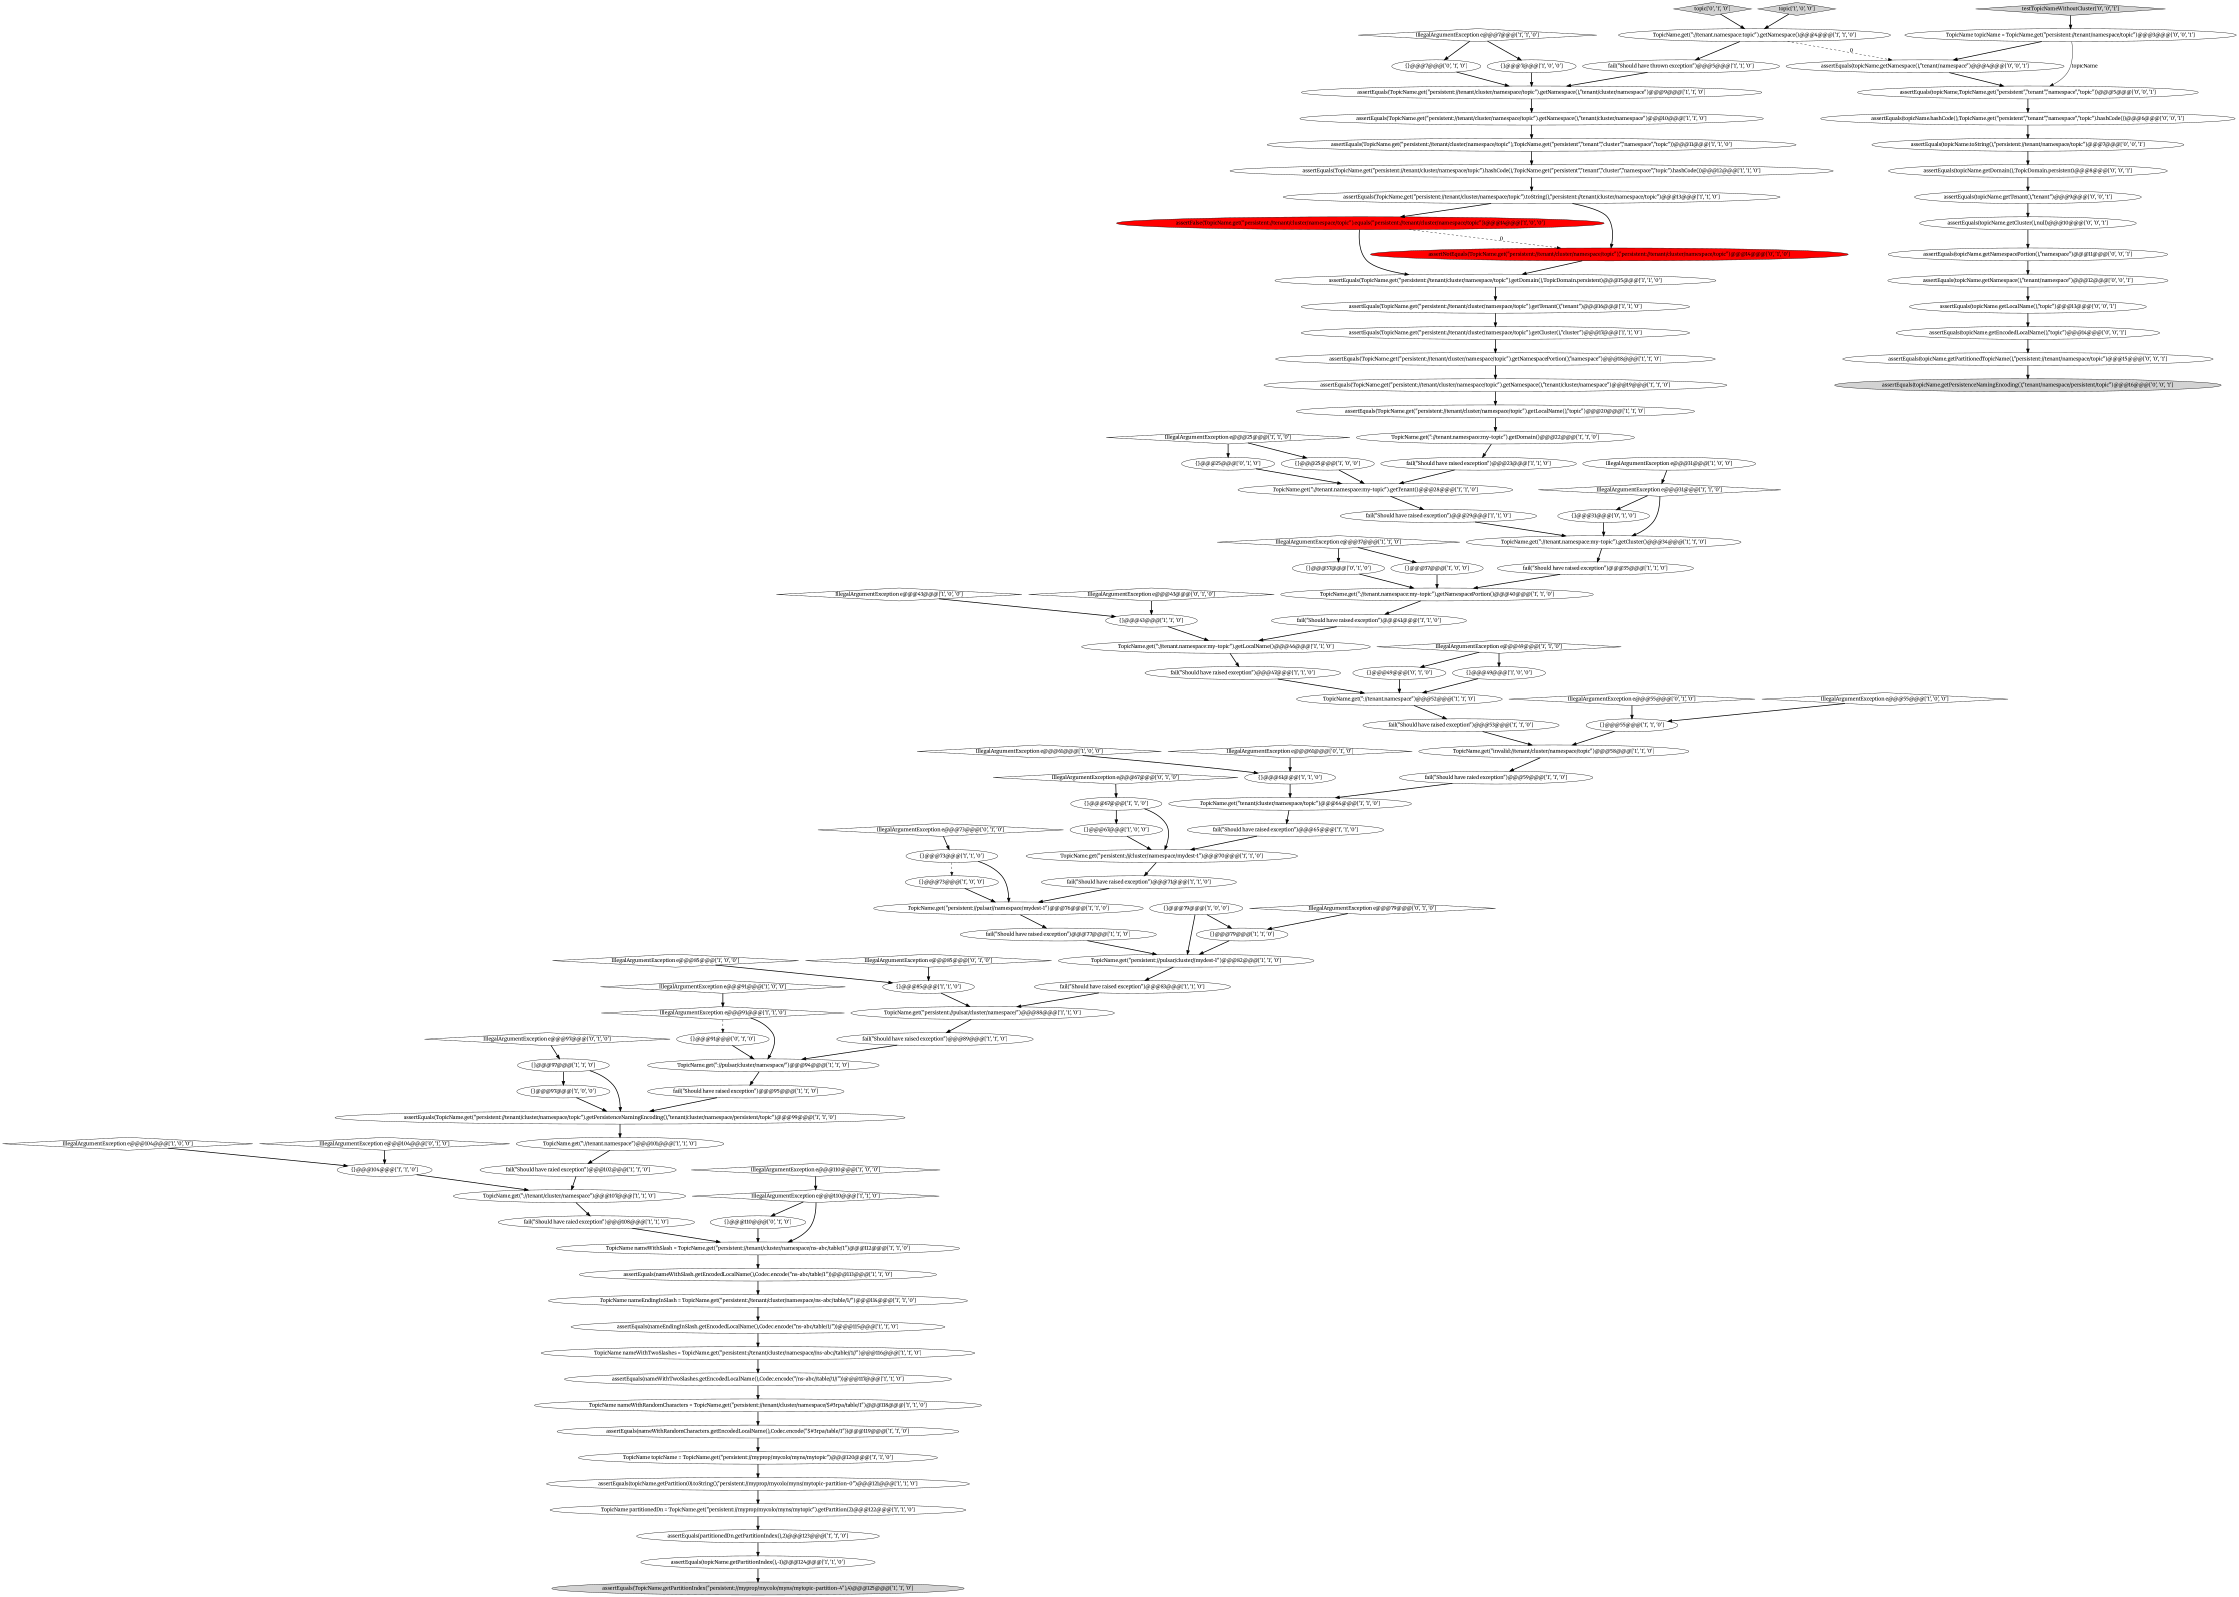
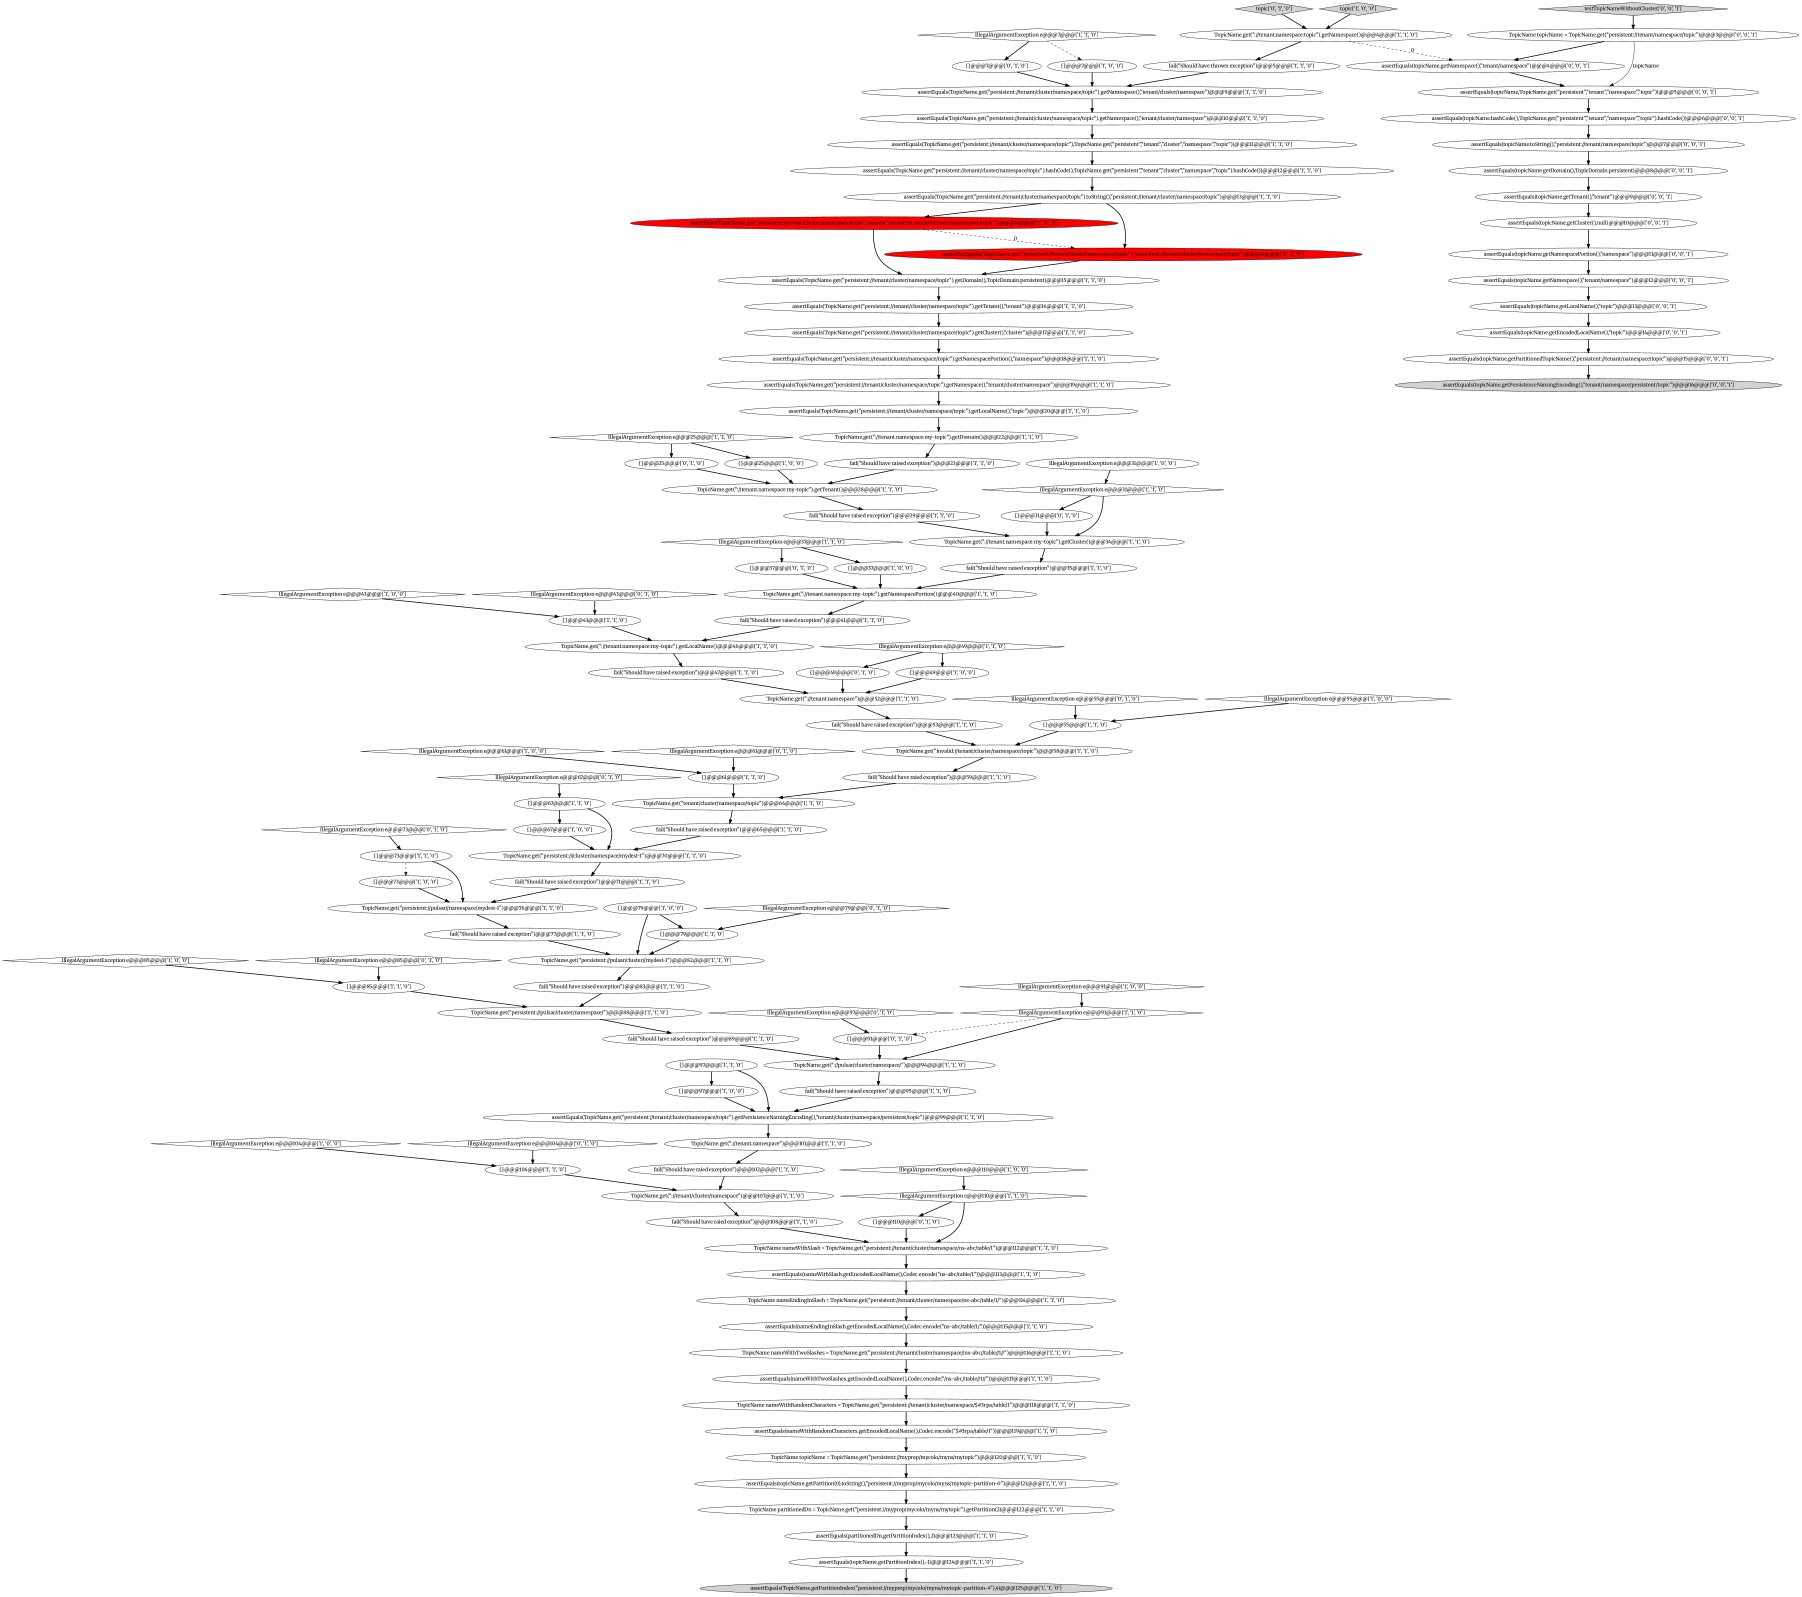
edge "IllegalArgumentException e@@@7@@@['1', '1', '0']" -> "{}@@@7@@@['1', '0', '0']": style bold -> dashed
edge "IllegalArgumentException e@@@97@@@['0', '1', '0']" -> "{}@@@97@@@['1', '1', '0']": now "IllegalArgumentException e@@@97@@@['0', '1', '0']" -> "{}@@@91@@@['0', '1', '0']"
